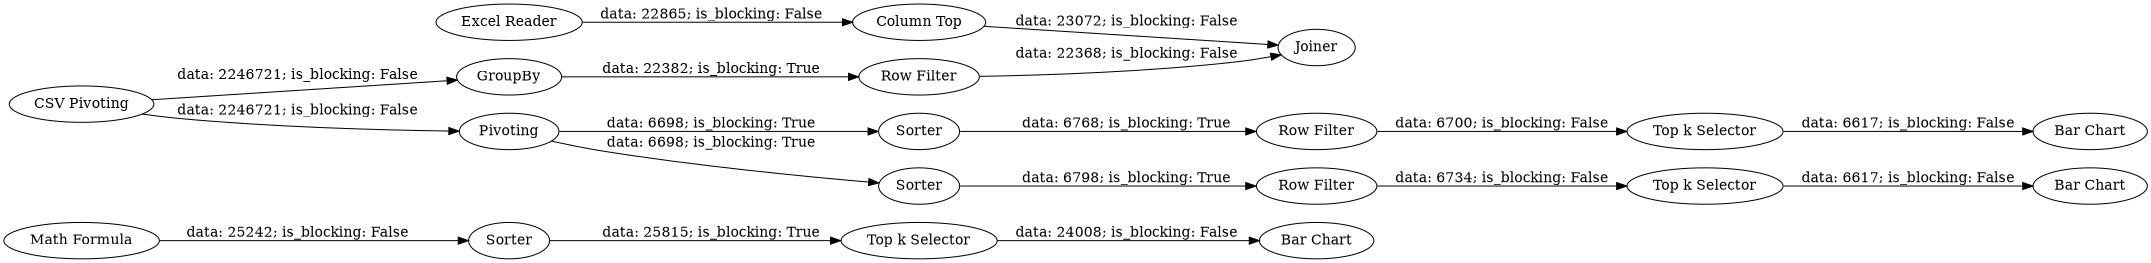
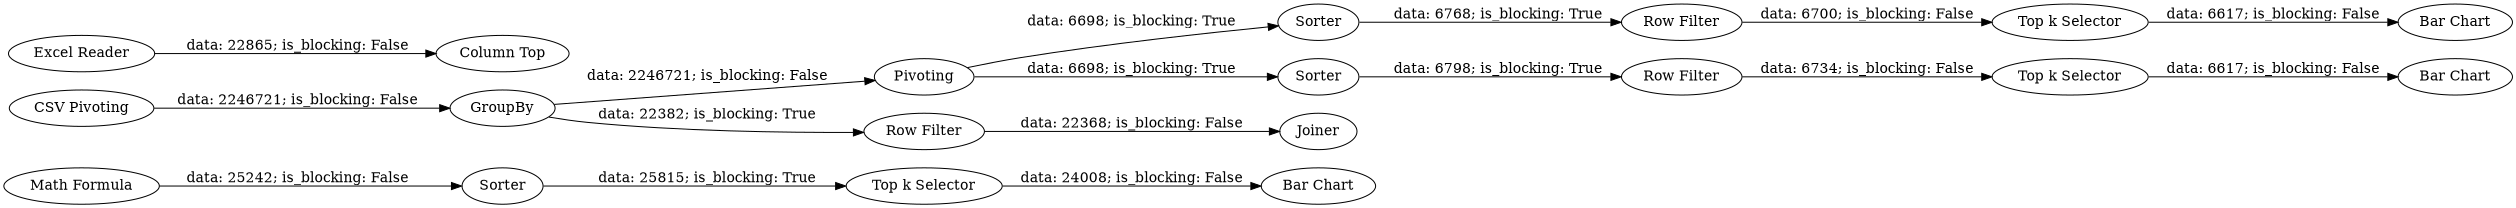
edge "Column Top" -> "Joiner": removed, label "data: 23072; is_blocking: False"
edge "CSV Pivoting" -> "Pivoting": now "GroupBy" -> "Pivoting"
